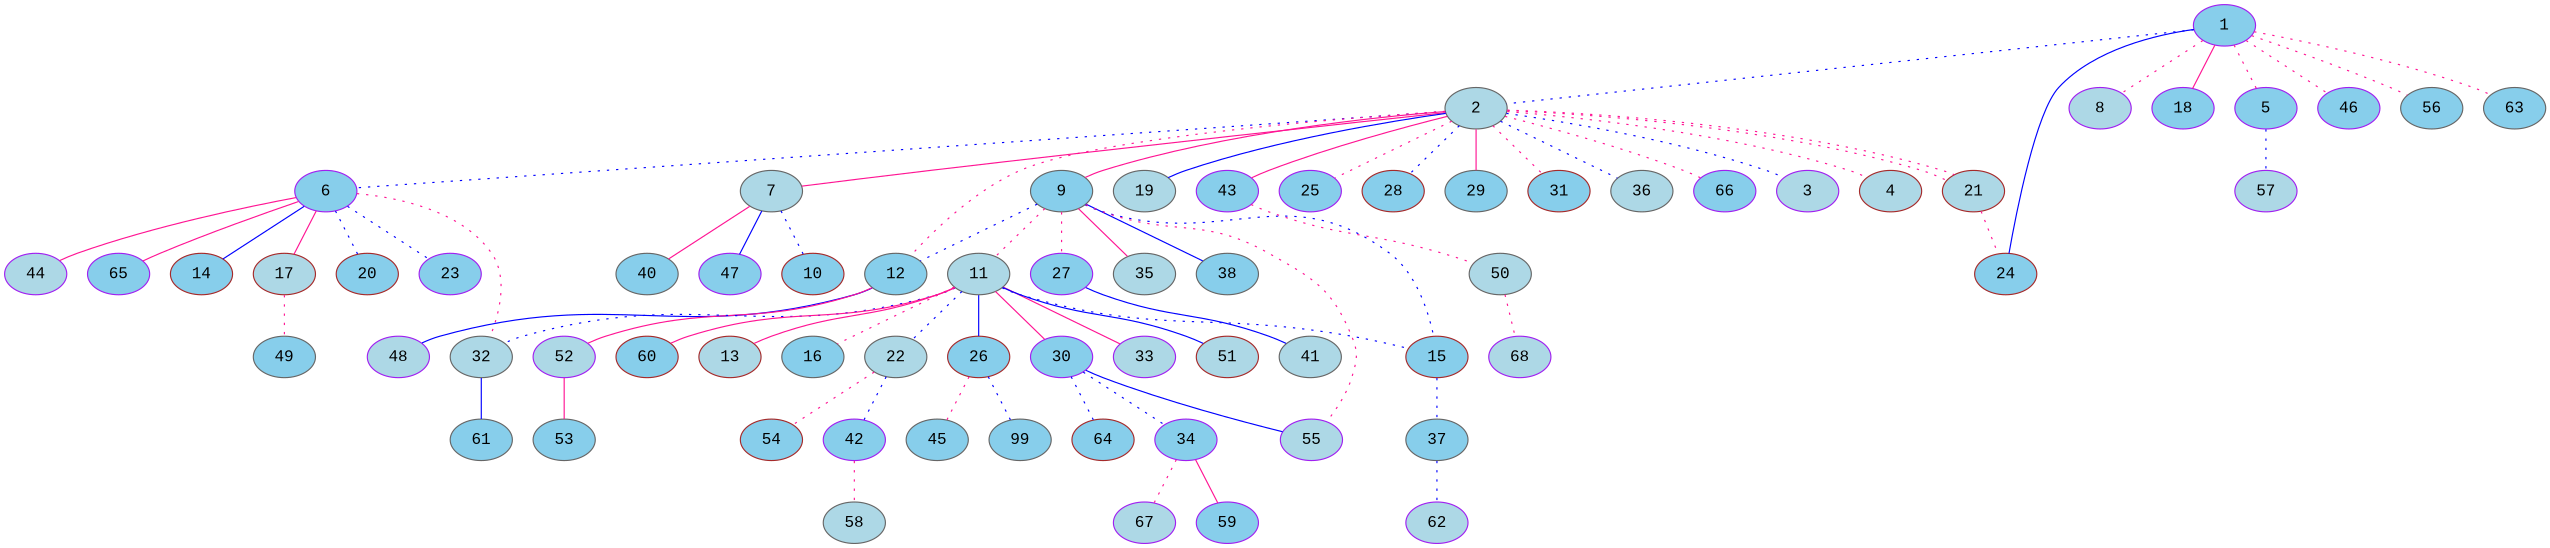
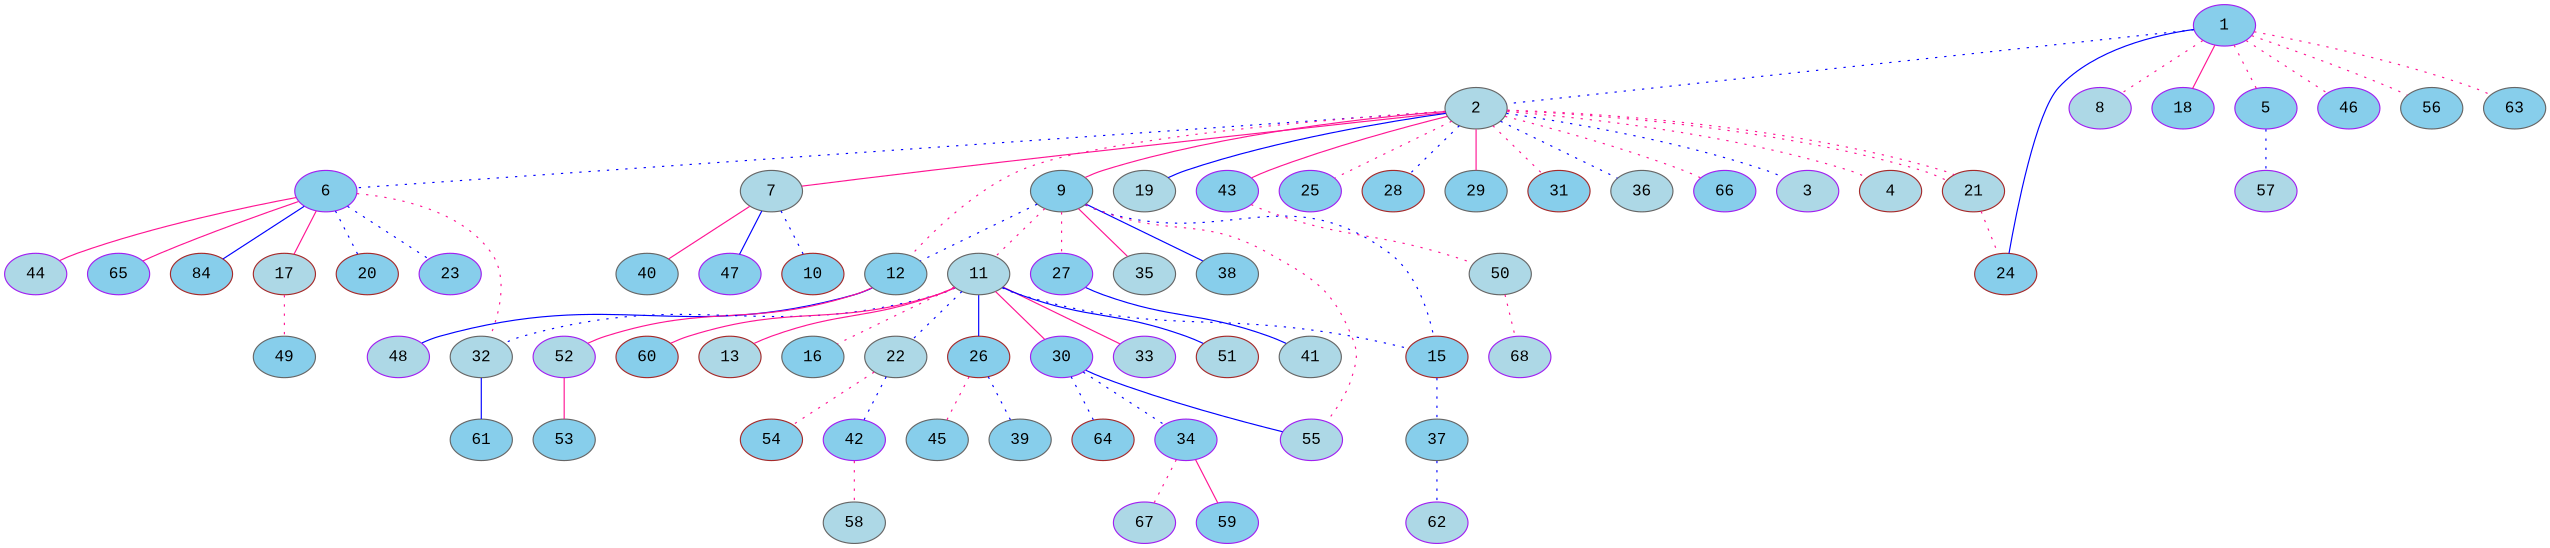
node "14": label "14" -> "84"
node "99": label "99" -> "39"
